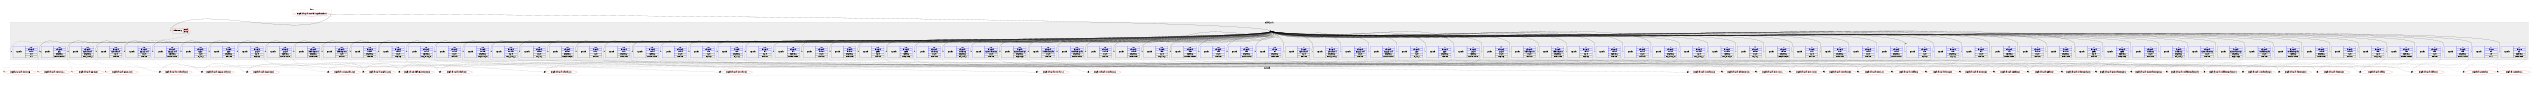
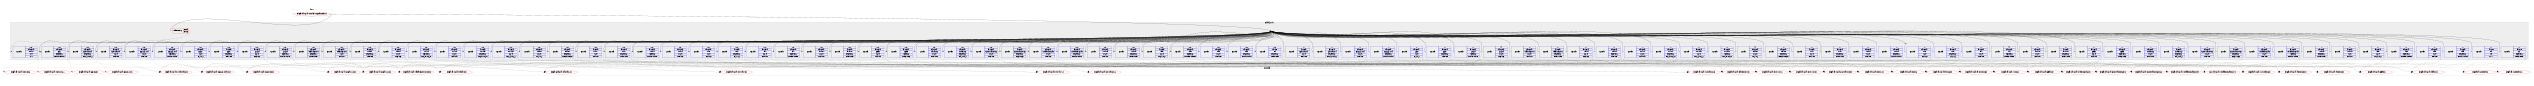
node "portage://array-haskell/hscolour-1.25": label "portage://array-haskell/hscolour-1.25" -> "portage://dev-haskell/hscolour-1.25"
node "portage://dev-uuid/hashable-1.4.0.2-r1": label "portage://dev-uuid/hashable-1.4.0.2-r1" -> "portage://dev-haskell/hashable-1.4.0.2-r1"
node "portage://dev-lang/integer-logarithms-1.0.3.1-r2": label "portage://dev-lang/integer-logarithms-1.0.3.1-r2" -> "portage://dev-haskell/integer-logarithms-1.0.3.1-r2"
node "portage://dev-haskell/onetuple-0.4.1.1": label "portage://dev-haskell/onetuple-0.4.1.1" -> "portage://case-haskell/onetuple-0.4.1.1"
node "portage://none-haskell/quickcheck-2.14.2": label "portage://none-haskell/quickcheck-2.14.2" -> "portage://dev-haskell/quickcheck-2.14.2"
node "portage://dev-haskell/old-time-1.1.0.3-r1": label "portage://dev-haskell/old-time-1.1.0.3-r1" -> "portage://dev-haskell/array-time-1.1.0.3-r1"
node "portage://dev-haskell/unordered-0.5": label "portage://dev-haskell/unordered-0.5" -> "portage://dev-haskell/strict-0.5"
node "portage://dev-haskell/tagged-0.8.6.1": label "portage://dev-haskell/tagged-0.8.6.1" -> "portage://dev-haskell/run-0.8.6.1"
node "portage://use-haskell/time-compat-1.9.6.1-r1": label "portage://use-haskell/time-compat-1.9.6.1-r1" -> "portage://dev-haskell/time-compat-1.9.6.1-r1"
node "portage://dev-haskell/unordered-containers-0.2.17.0": label "portage://dev-haskell/unordered-containers-0.2.17.0" -> "pack://dev-haskell/unordered-containers-0.2.17.0"
node "portage://dev-haskell/uuid-onetuple-1.0.5-r1": label "portage://dev-haskell/uuid-onetuple-1.0.5-r1" -> "portage://dev-haskell/uuid-types-1.0.5-r1"
node "portage://dev-haskell/these-1.2": label "portage://dev-haskell/these-1.2" -> "portage://dev-haskell/tagged-1.2"
